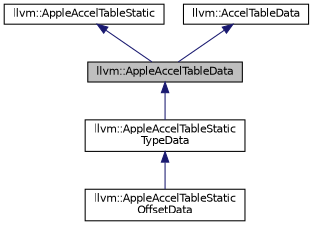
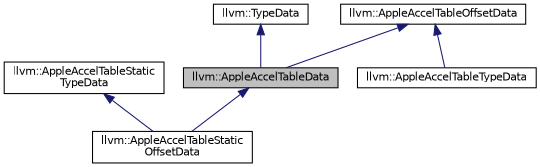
node "llvm::AppleAccelTableStatic": label "llvm::AppleAccelTableStatic" -> "llvm::AppleAccelTableOffsetData"
node "llvm::AccelTableData": label "llvm::AccelTableData" -> "llvm::TypeData"
node "llvm::AppleAccelTableTypeData": added
edge "llvm::AppleAccelTableStatic TypeData" -> "llvm::AppleAccelTableData": now "llvm::AppleAccelTableStatic OffsetData" -> "llvm::AppleAccelTableData"
